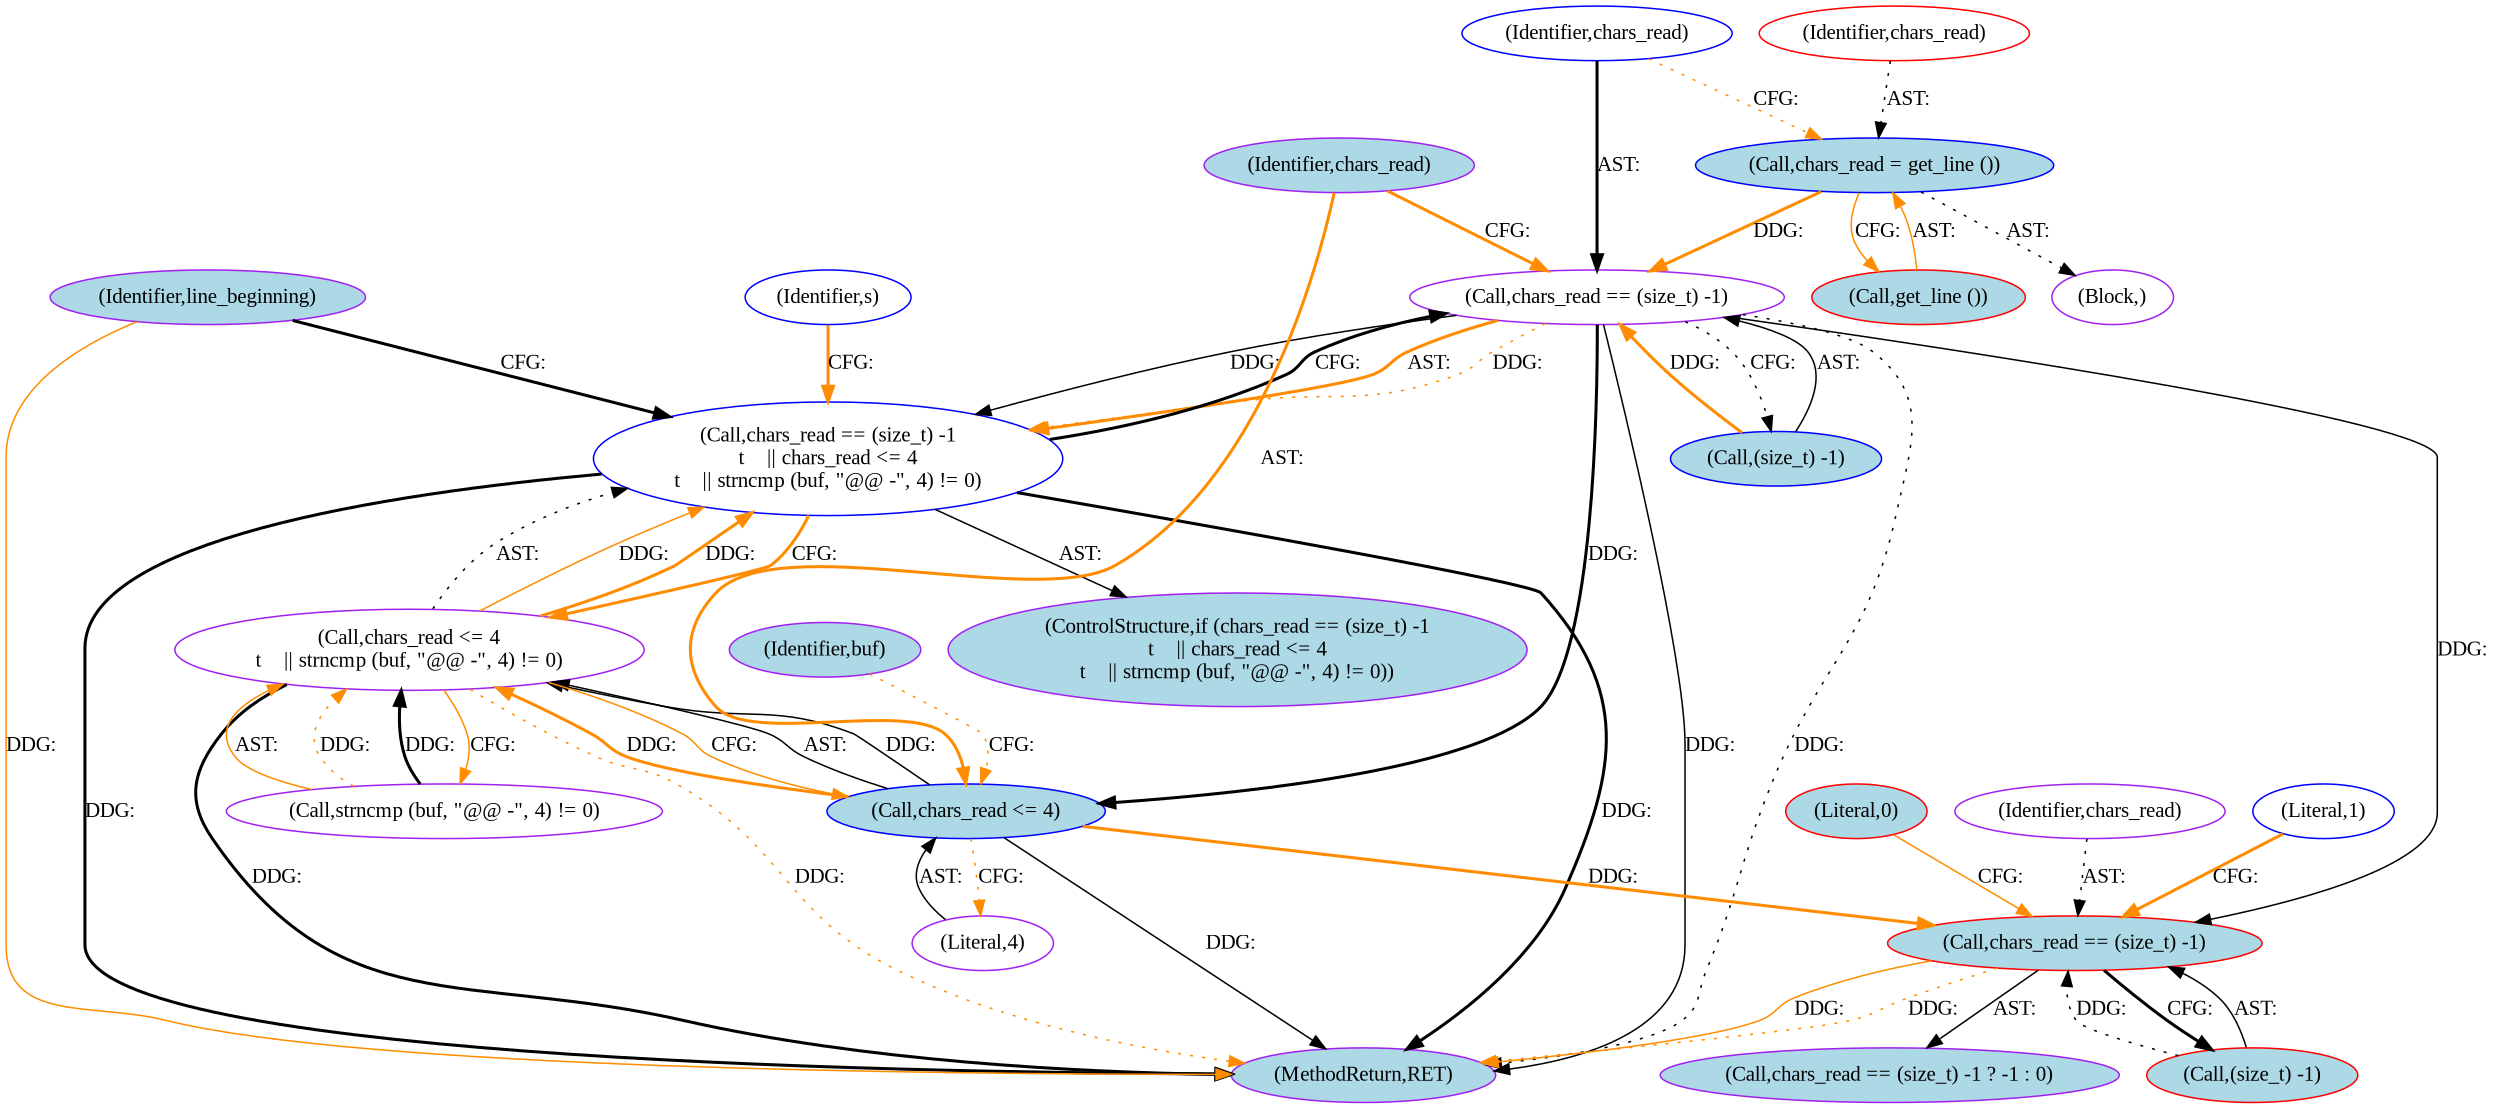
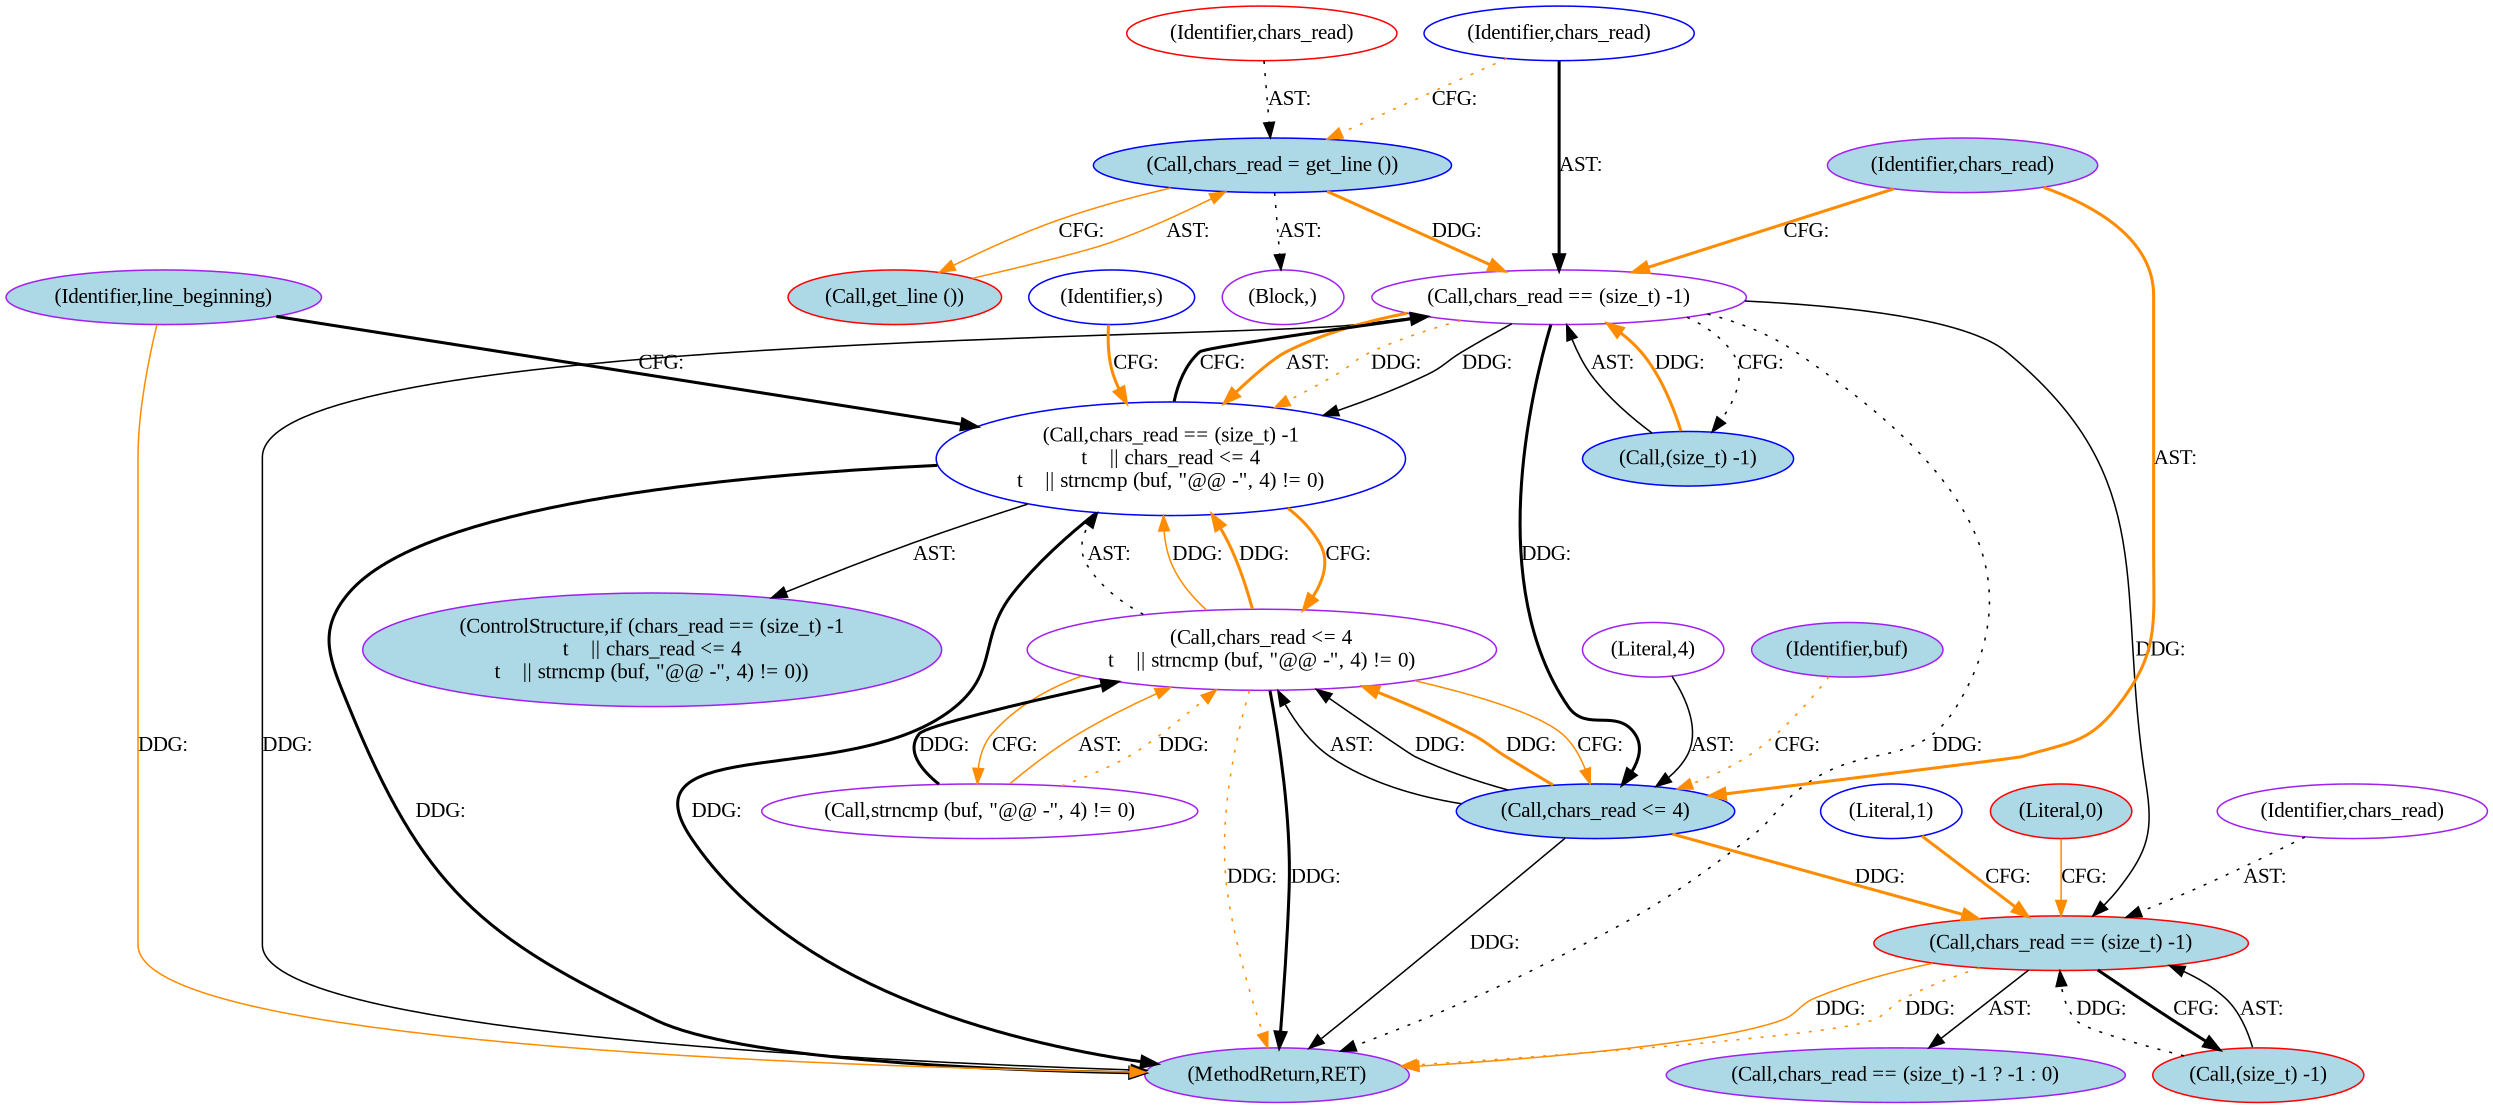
edge "(Call,chars_read <= 4)" -> "(Literal,4)": removed, label "CFG:"
